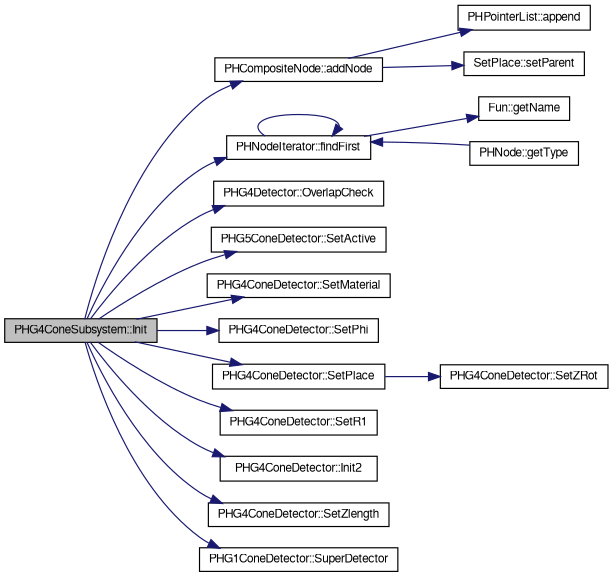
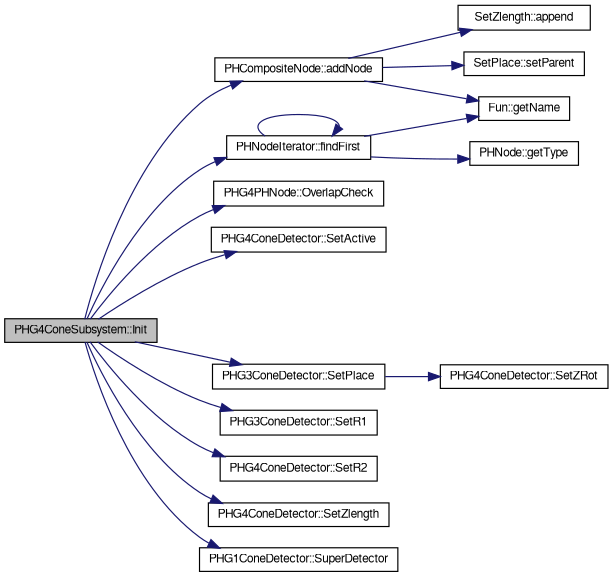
node "PHPointerList::append": label "PHPointerList::append" -> "SetZlength::append"
edge "PHCompositeNode::addNode" -> "Fun::getName": added
edge "PHNode::getType" -> "PHNodeIterator::findFirst": reversed
node "PHG4Detector::OverlapCheck": label "PHG4Detector::OverlapCheck" -> "PHG4PHNode::OverlapCheck"
node "PHG5ConeDetector::SetActive": label "PHG5ConeDetector::SetActive" -> "PHG4ConeDetector::SetActive"
node "PHG4ConeDetector::SetMaterial": removed
node "PHG4ConeDetector::SetPhi": removed
node "PHG4ConeDetector::SetPlace": label "PHG4ConeDetector::SetPlace" -> "PHG3ConeDetector::SetPlace"
node "PHG4ConeDetector::SetR1": label "PHG4ConeDetector::SetR1" -> "PHG3ConeDetector::SetR1"
node "PHG4ConeDetector::Init2": label "PHG4ConeDetector::Init2" -> "PHG4ConeDetector::SetR2"
